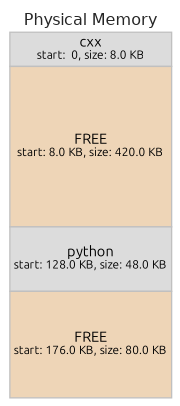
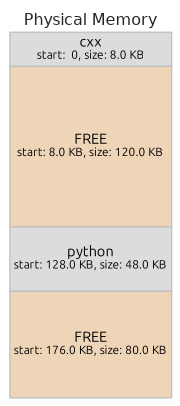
node "Physical Memory": text "start: 8.0 KB, size: 420.0 KB" -> "start: 8.0 KB, size: 120.0 KB"
